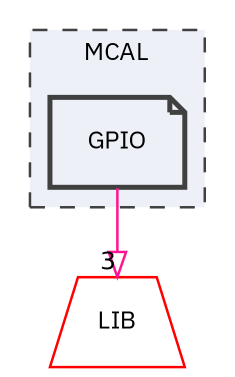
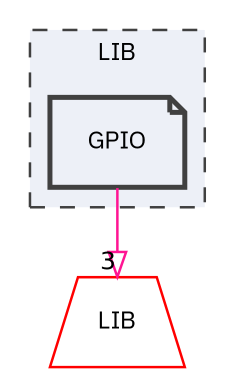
cluster "MCAL": label "MCAL" -> "LIB"
